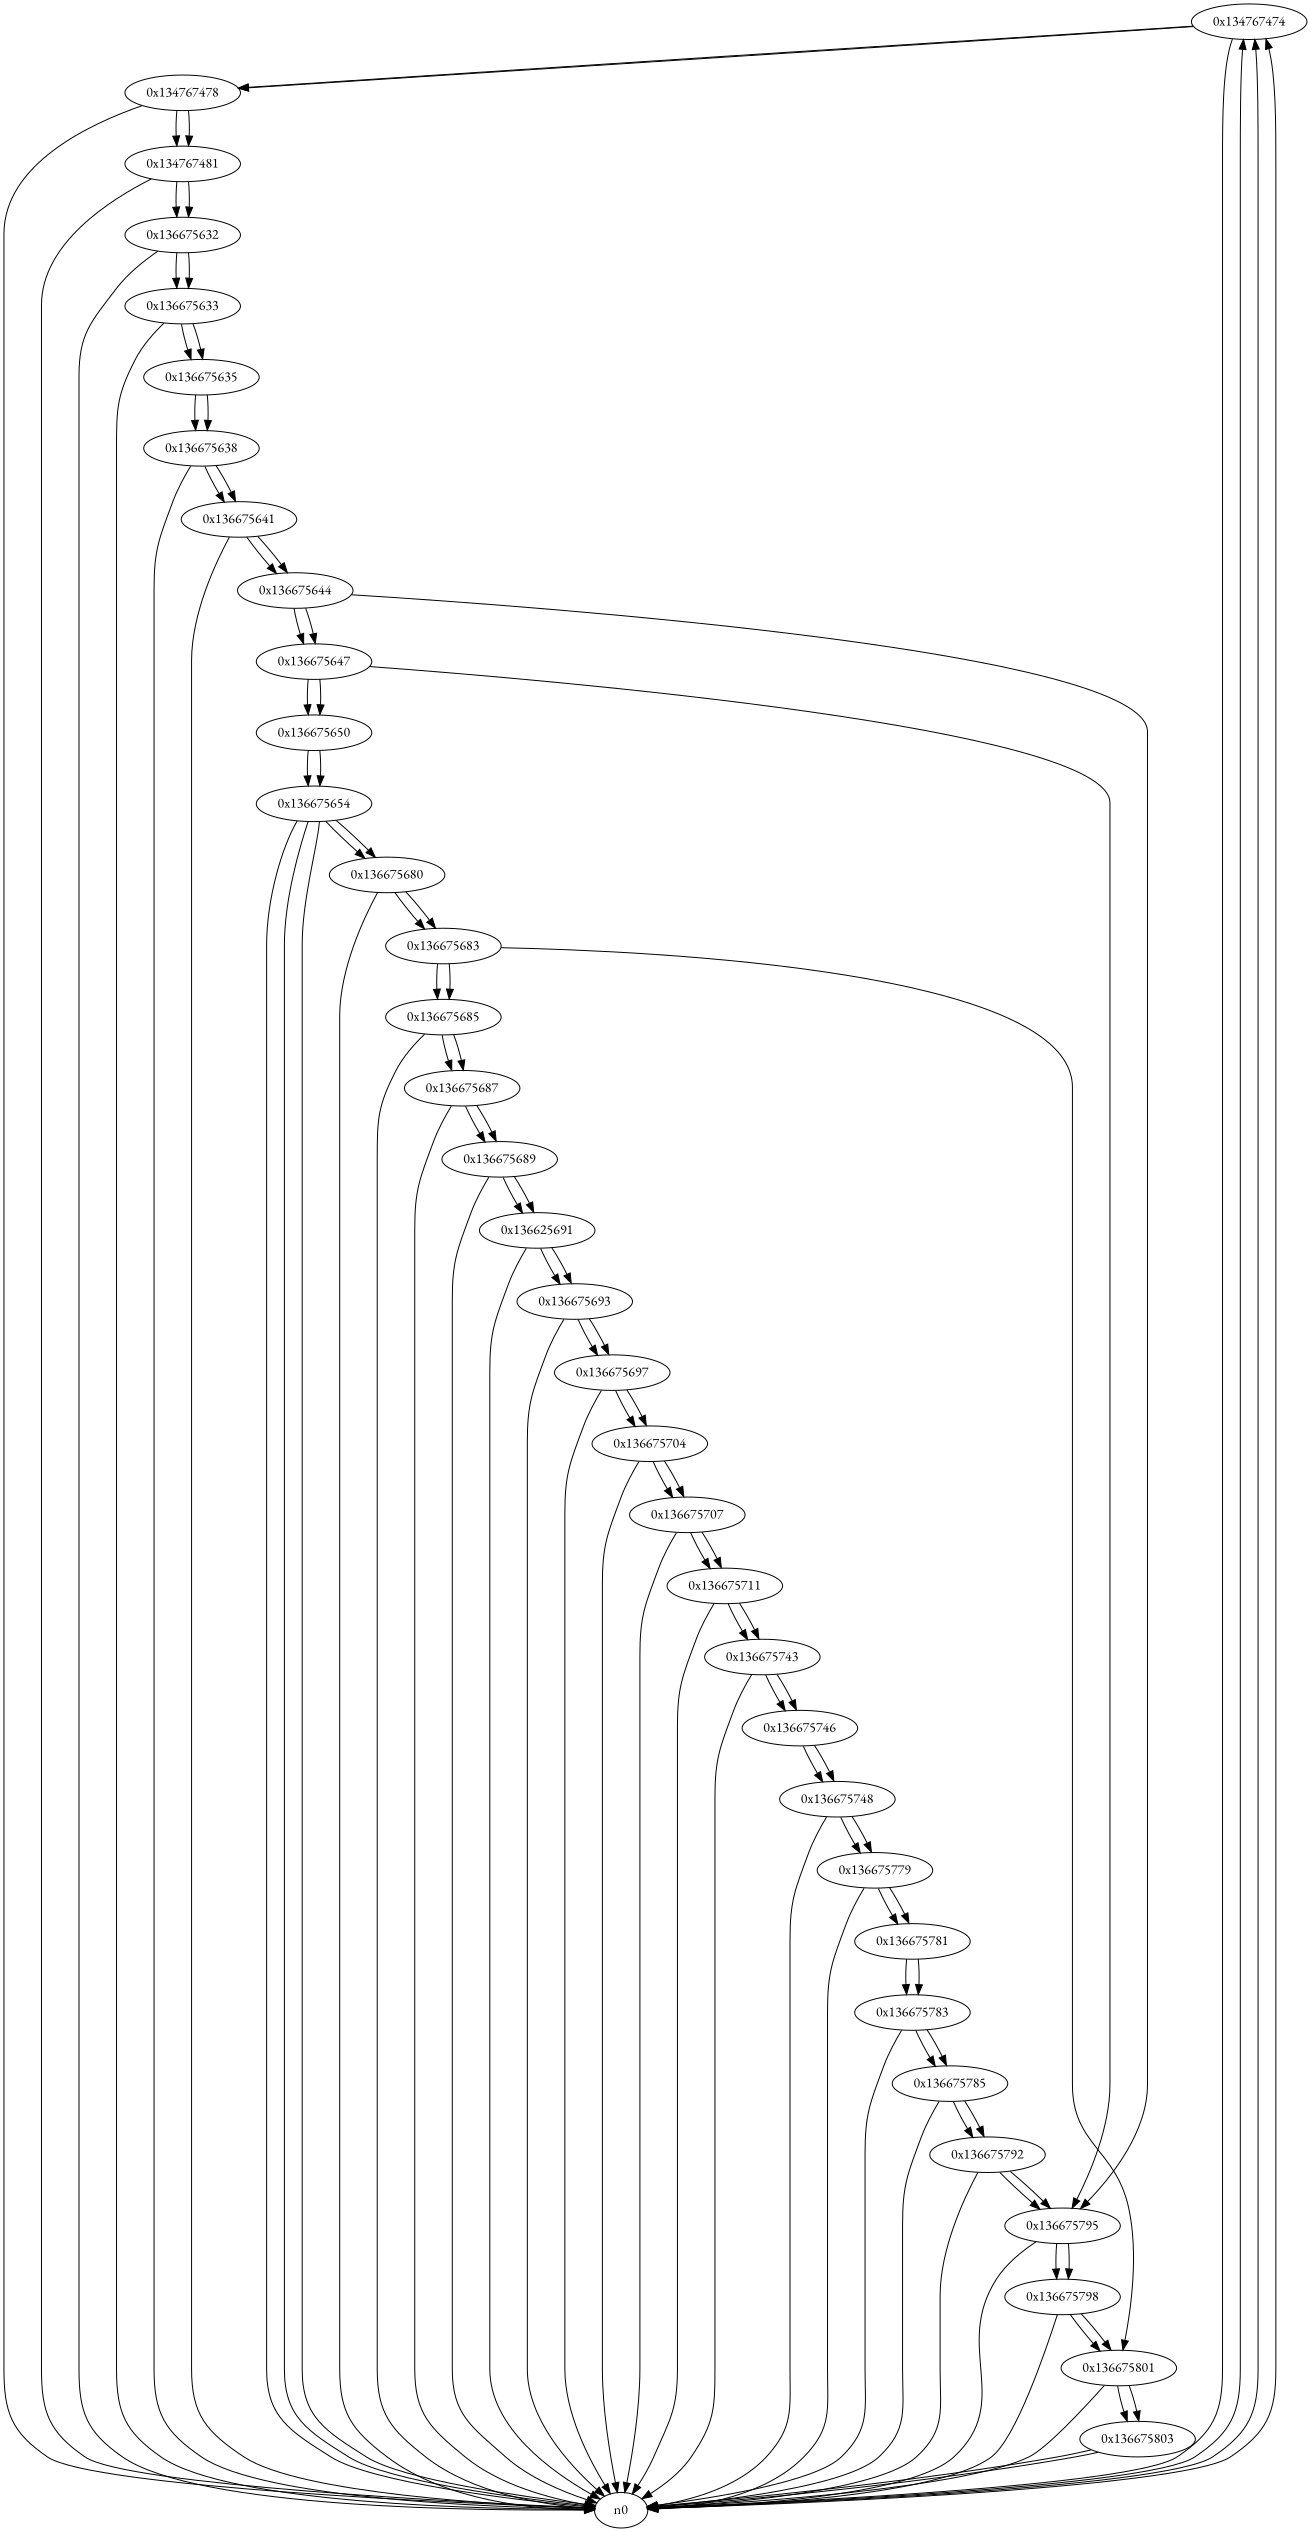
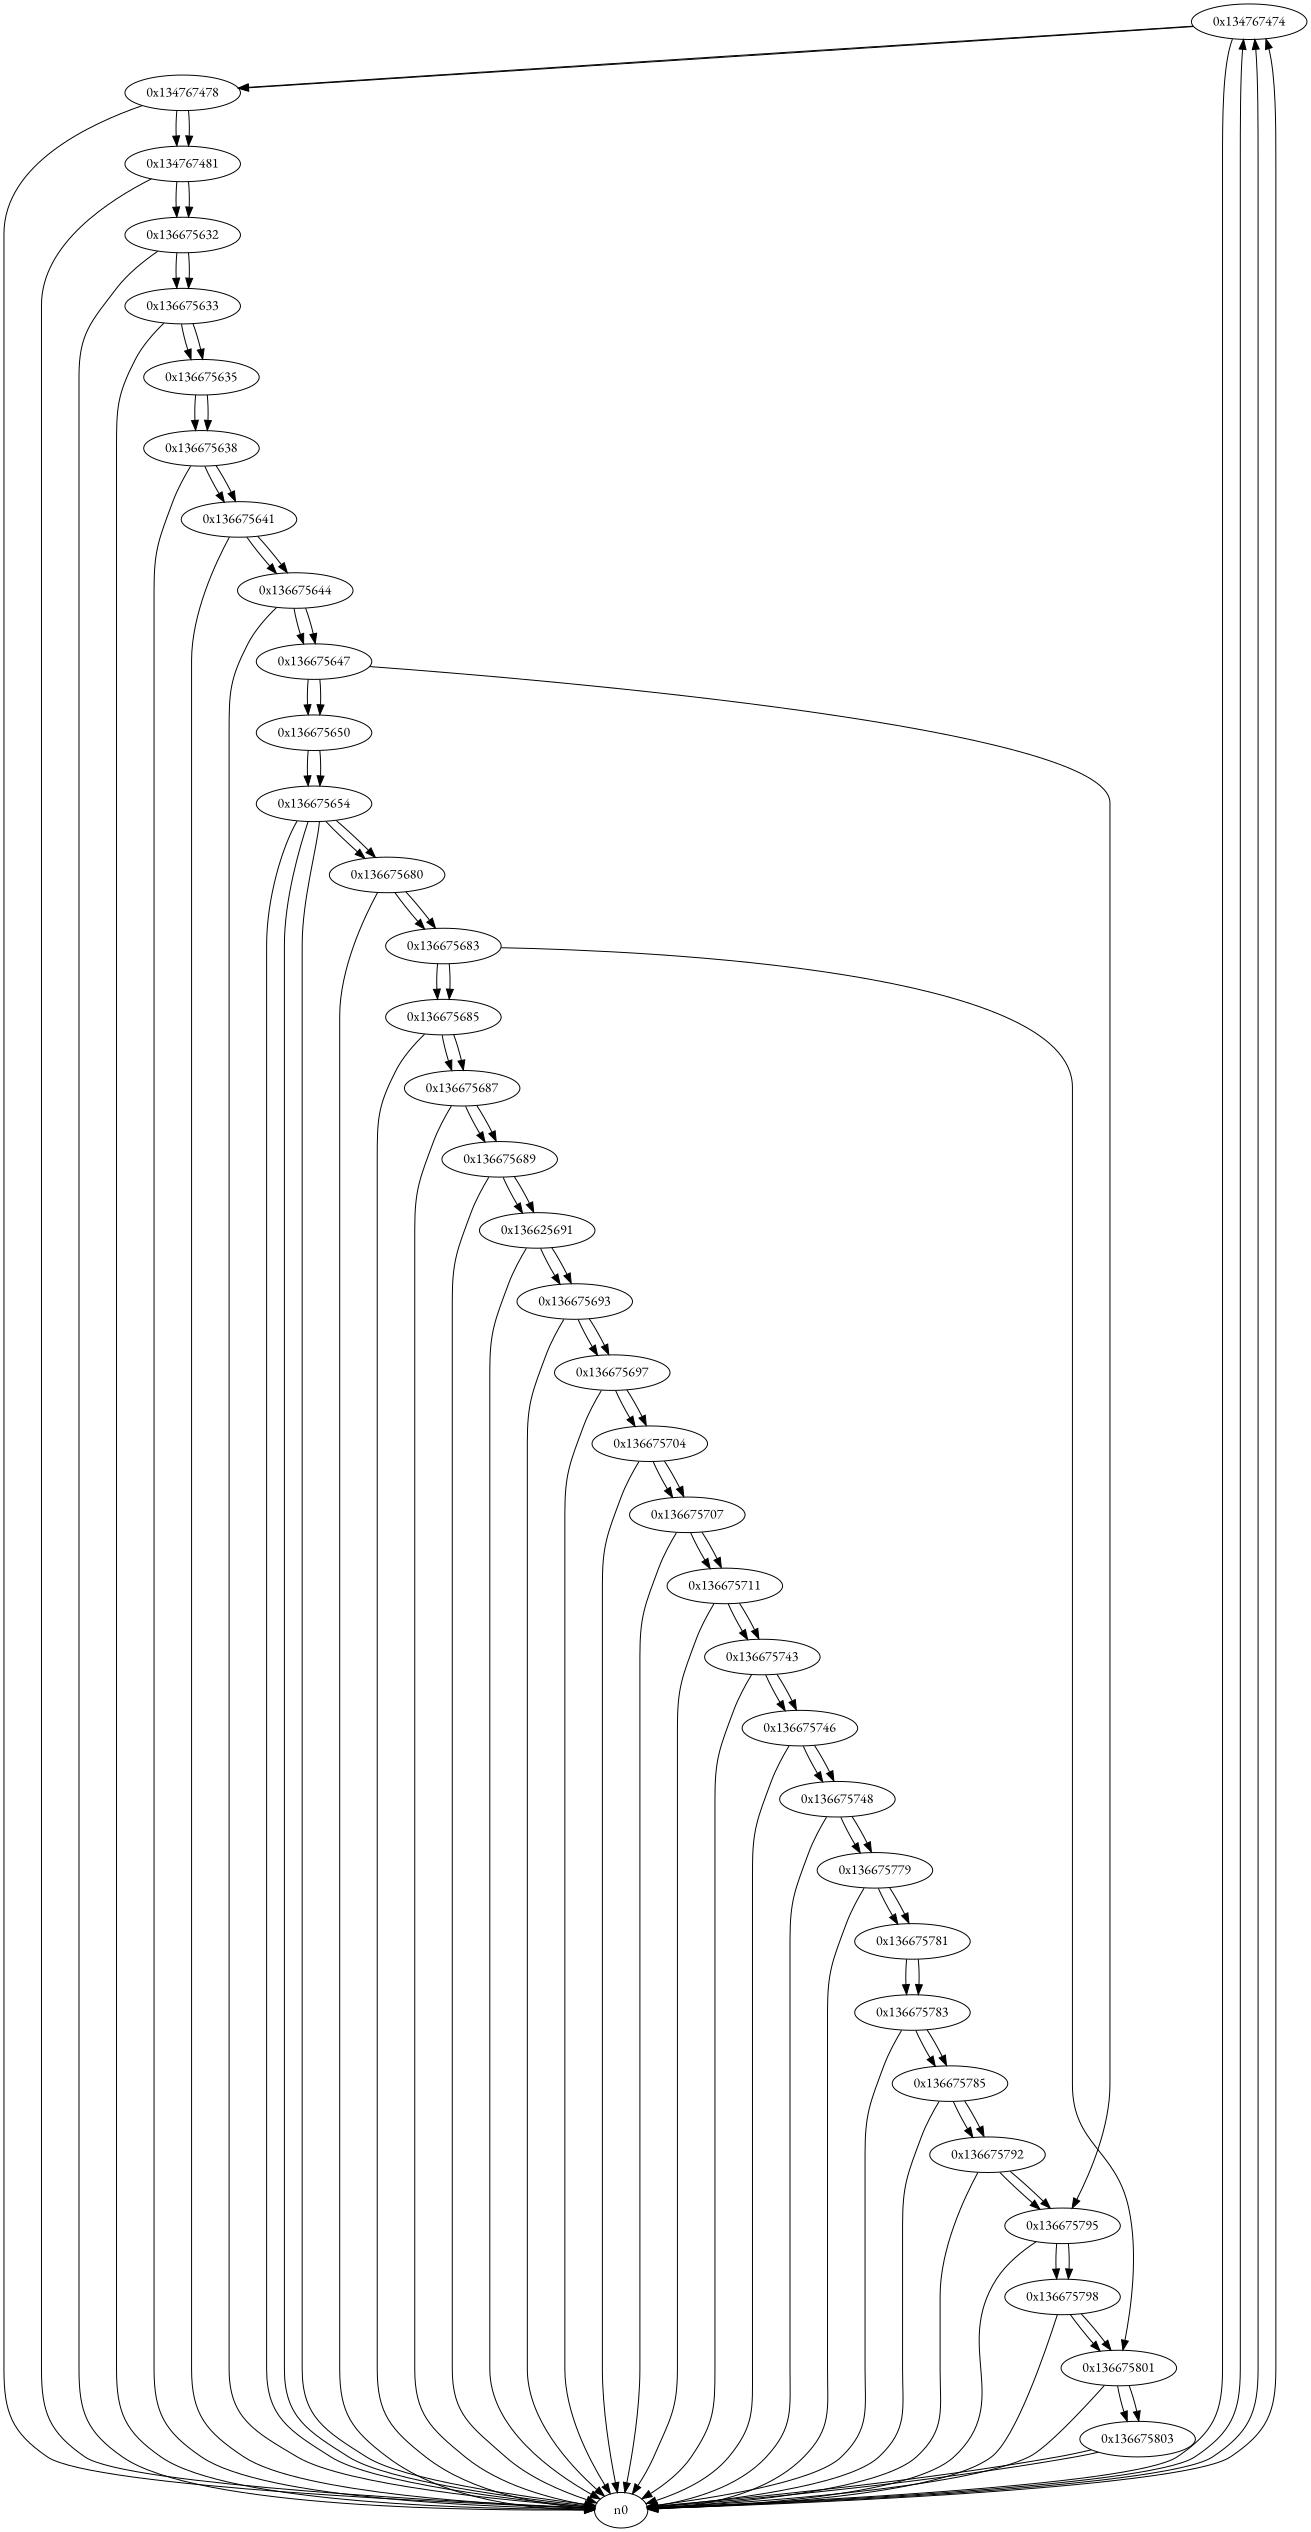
edge "0x136675644" -> "0x136675795": now "0x136675644" -> "n0"
edge "0x136675746" -> "n0": added
